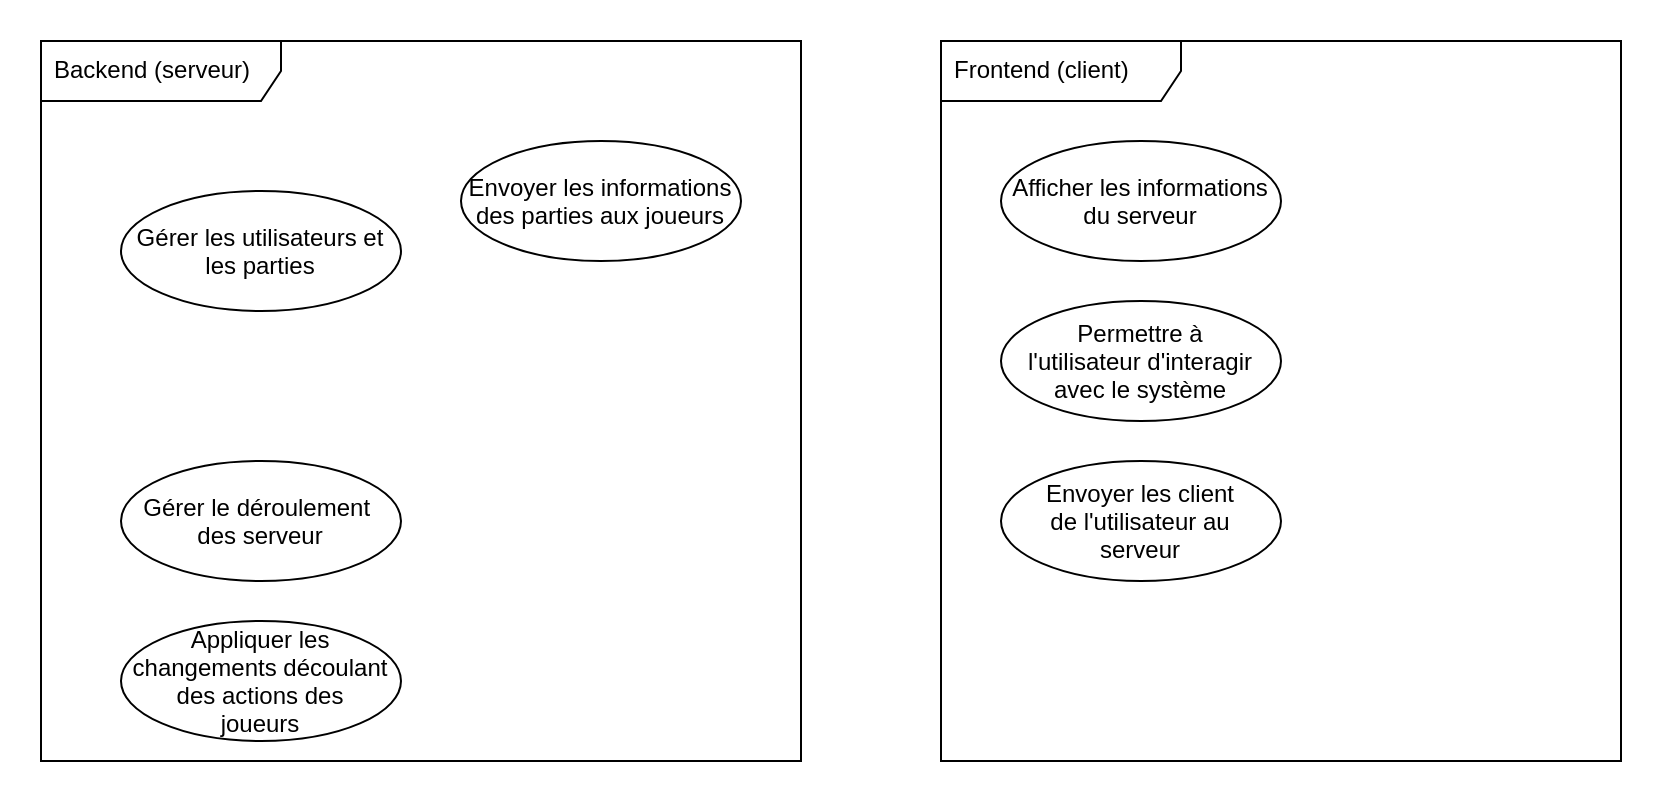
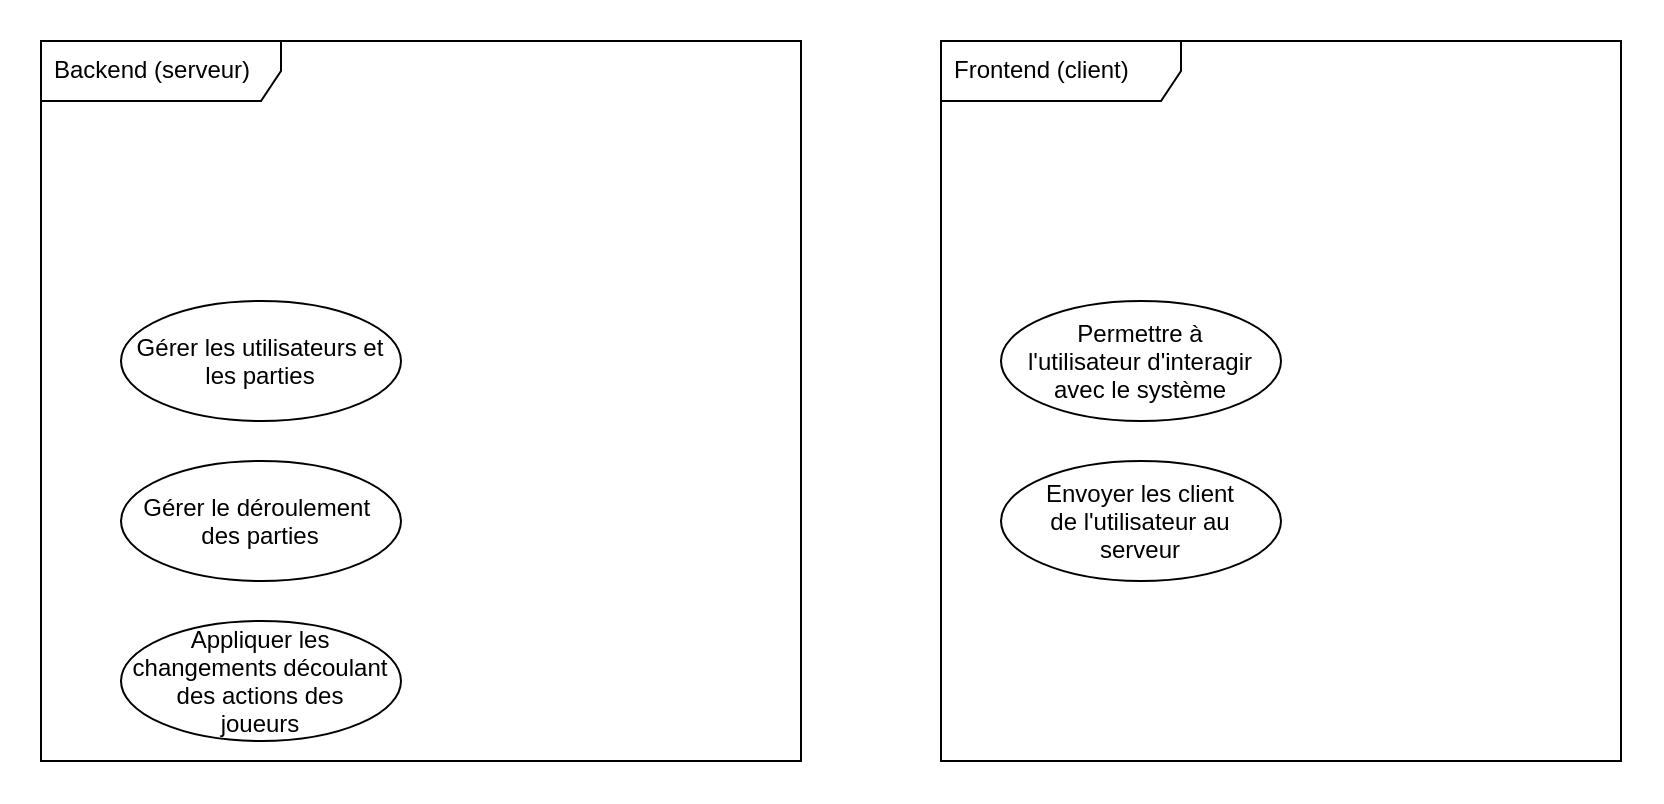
node "Envoyer les informations des parties aux joueurs": removed
node "Afficher les informations du serveur": removed
node "Gérer les utilisateurs et les parties": moved (261, 251) -> (261, 361)
node "Gérer le déroulement des serveur": label "Gérer le déroulement des serveur" -> "Gérer le déroulement des parties"
